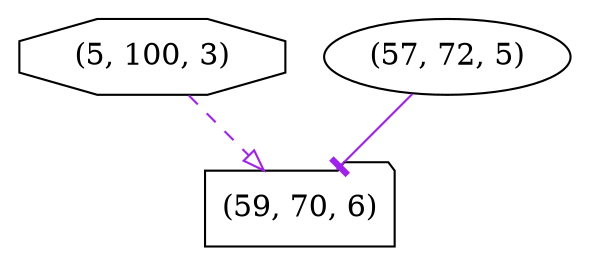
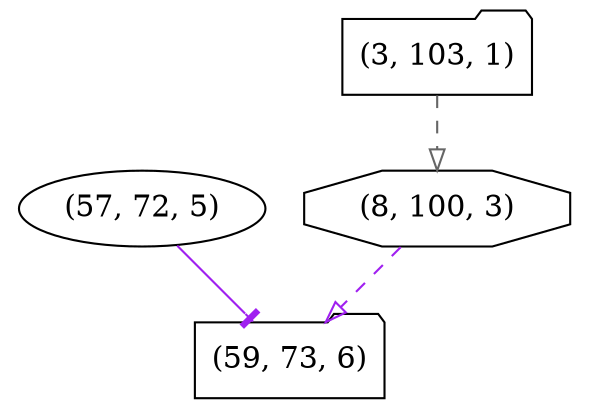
node "(5, 100, 3)": label "(5, 100, 3)" -> "(8, 100, 3)"
node "(3, 103, 1)": added
node "(59, 70, 6)": label "(59, 70, 6)" -> "(59, 73, 6)"
